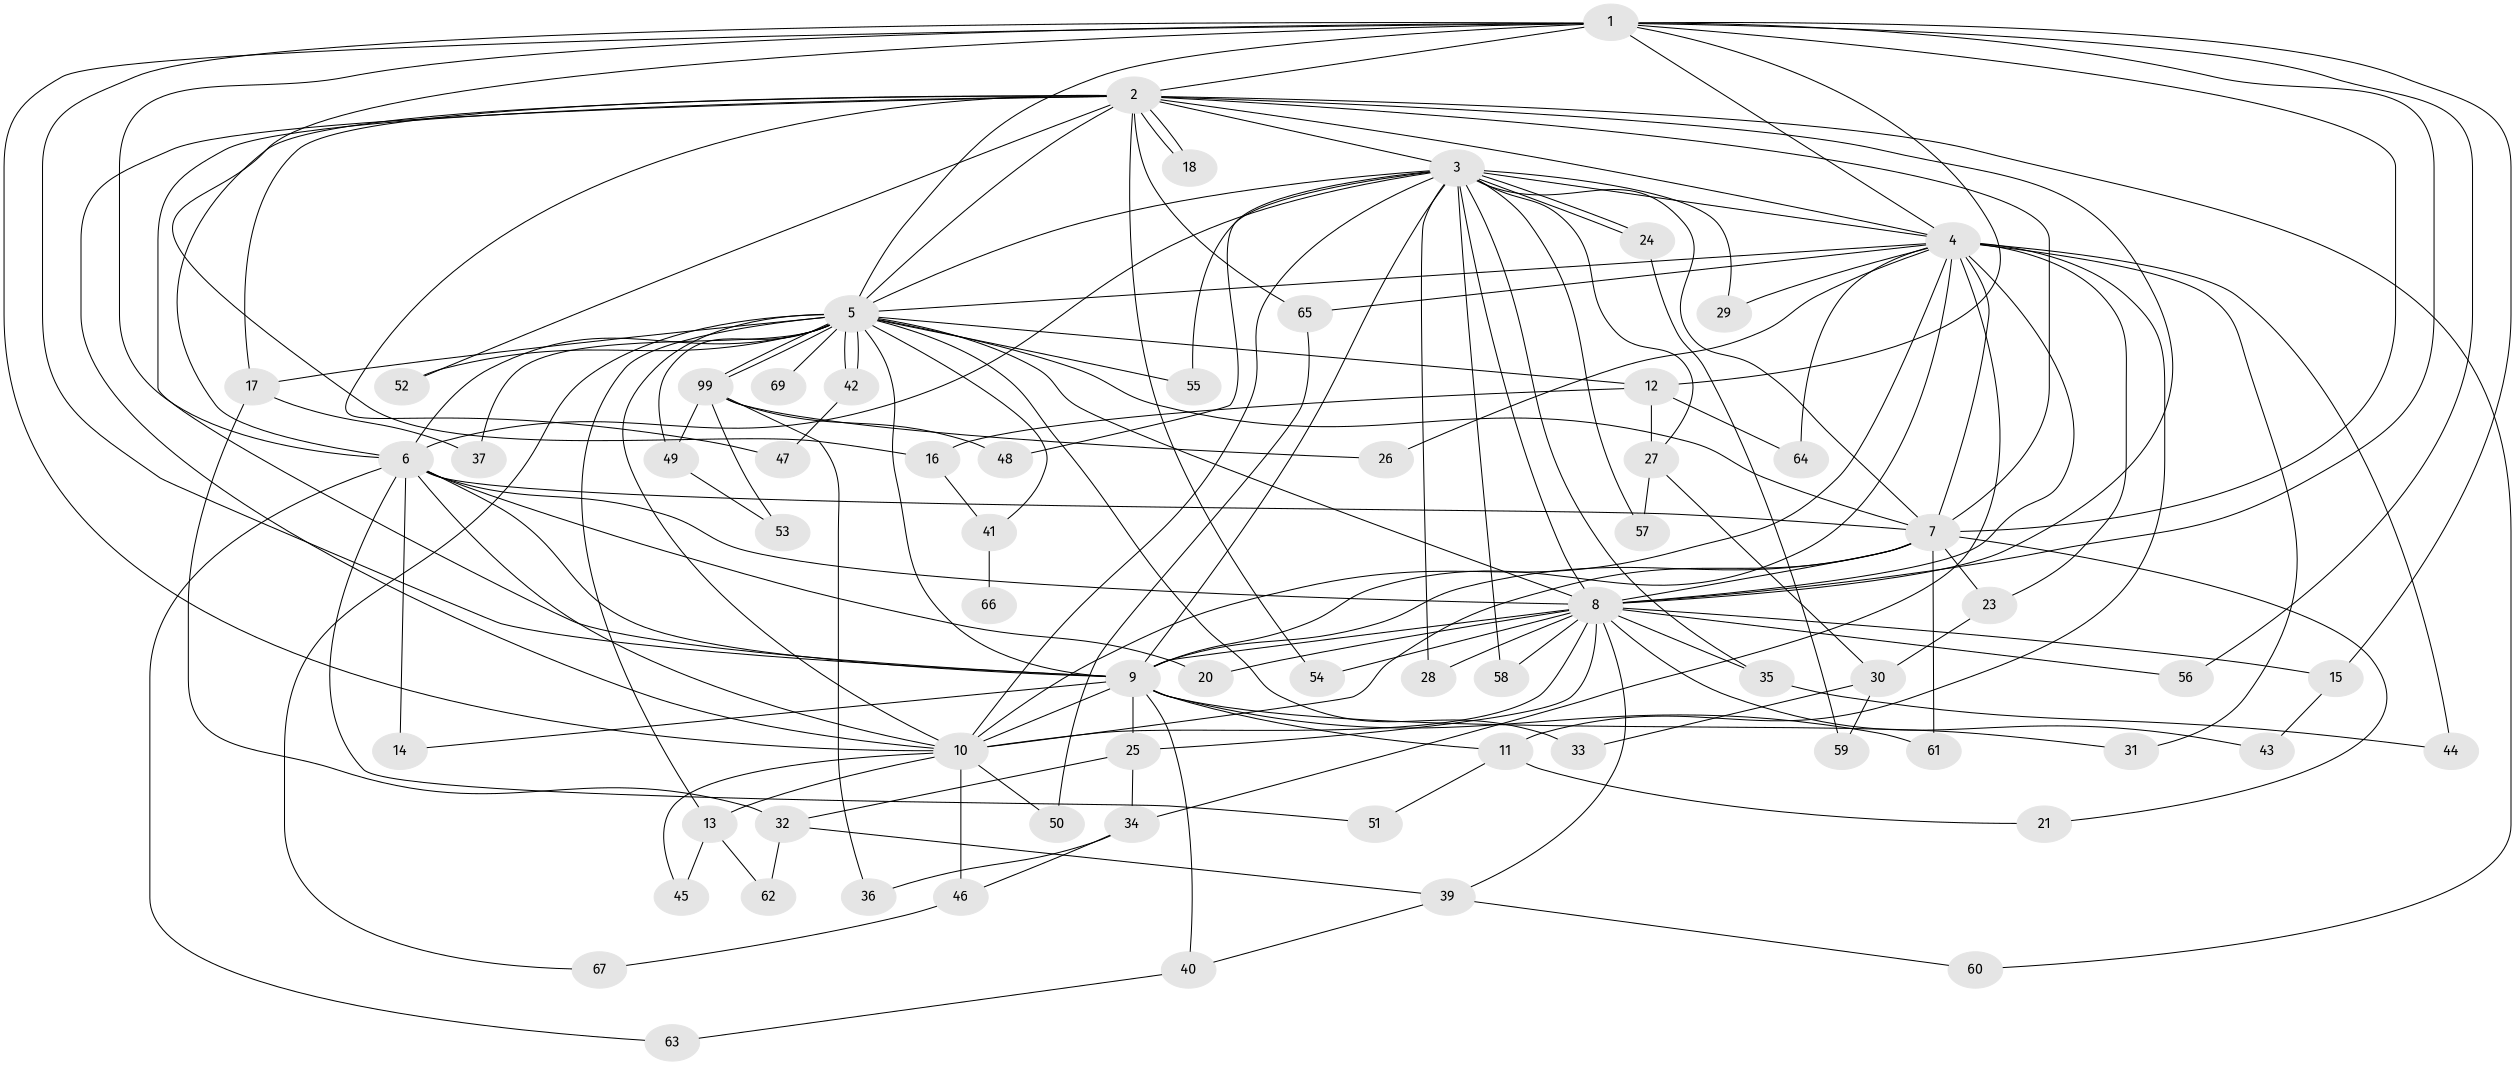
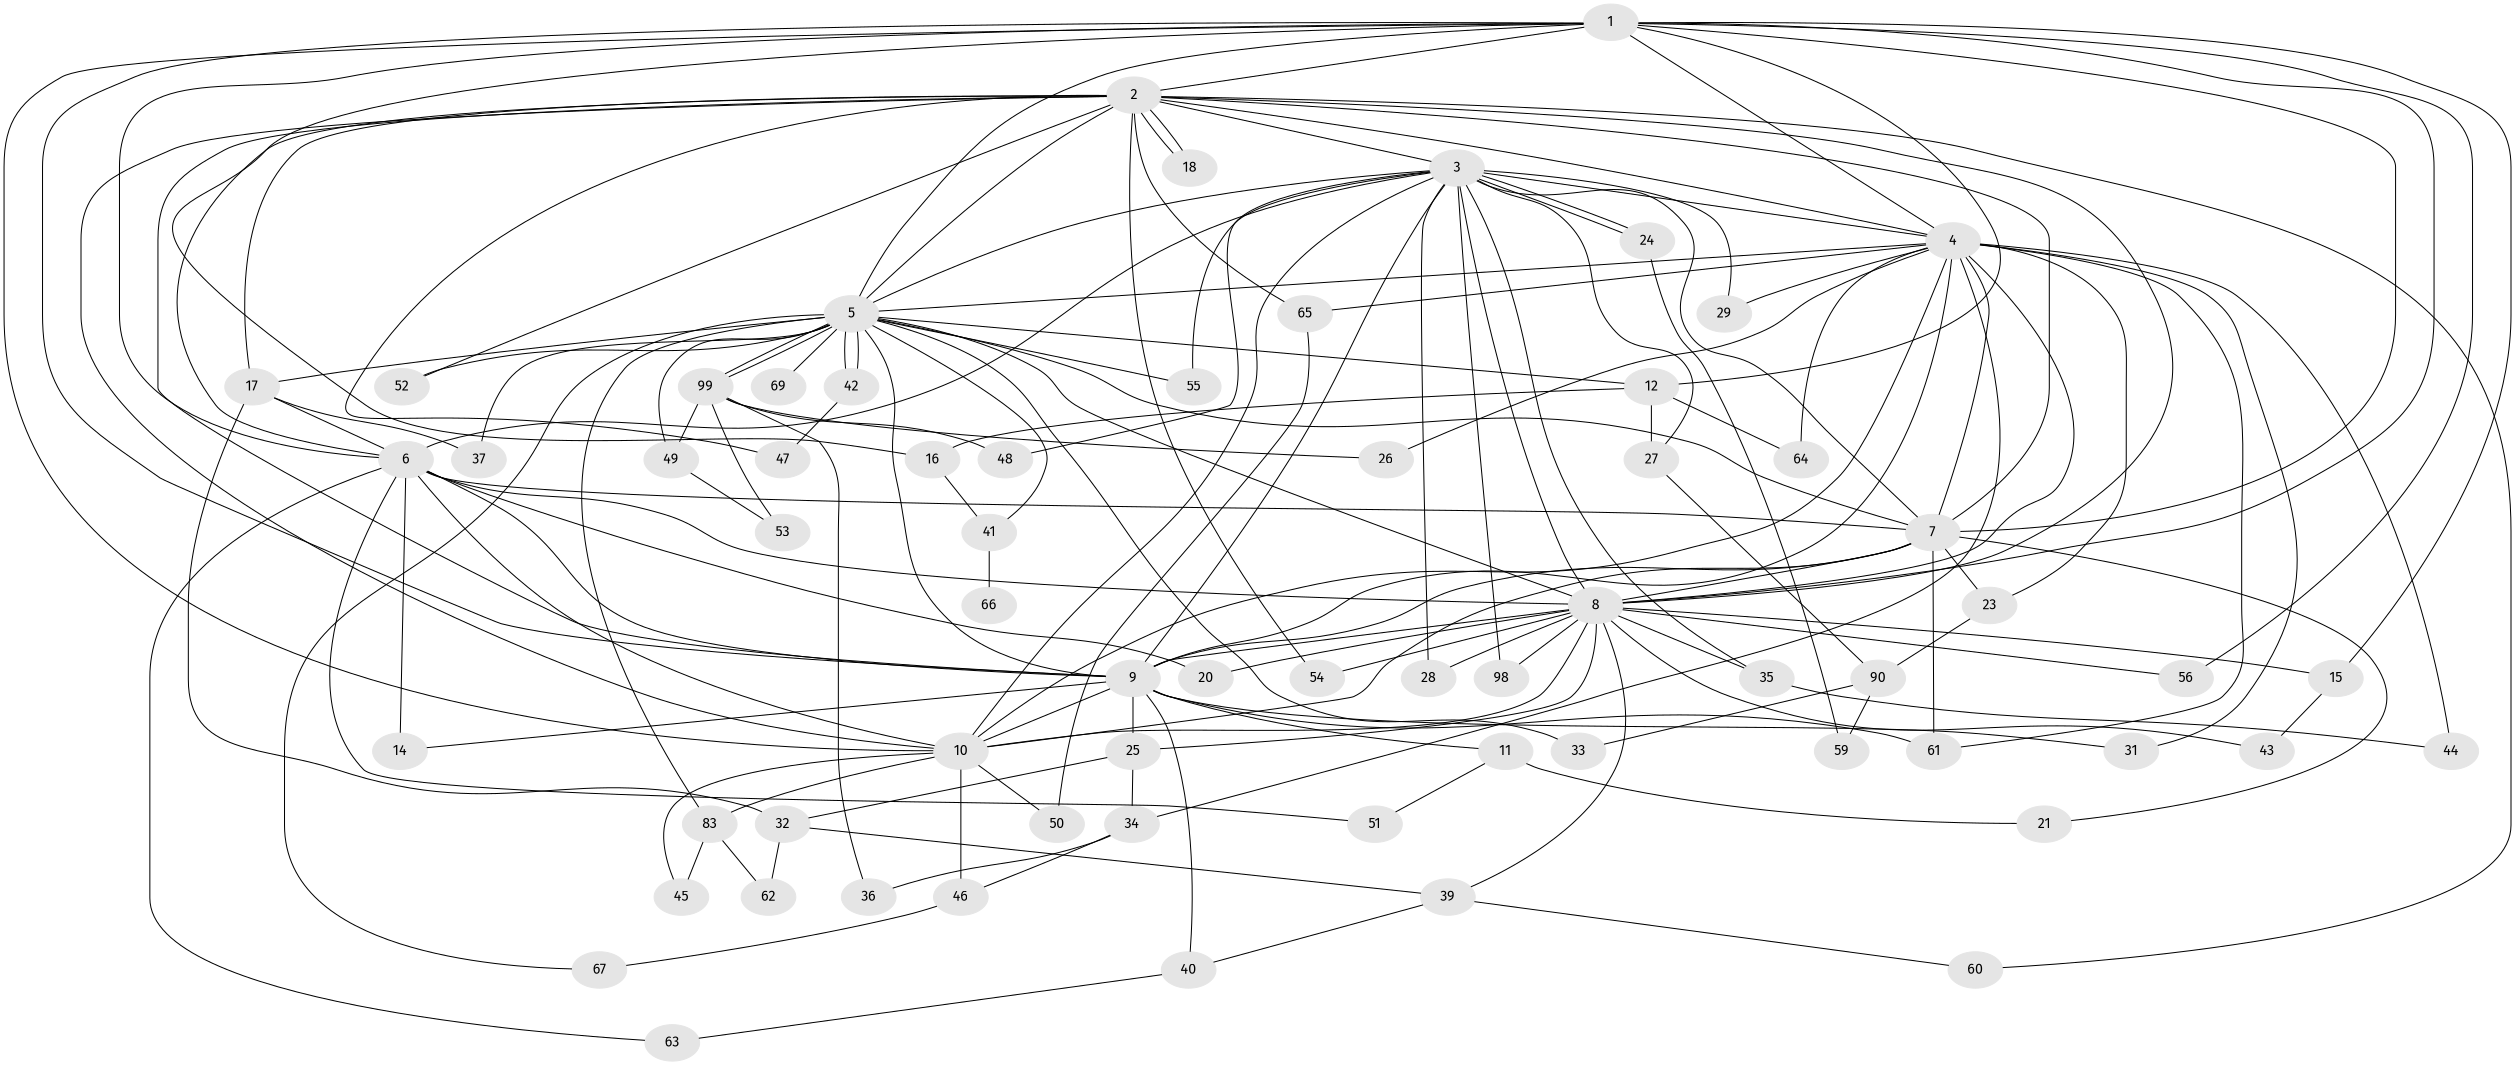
edge "5" -- "6": now "17" -- "6"
edge "5" -- "10": removed
node "57": removed
edge "4" -- "11": now "4" -- "61"
node "58": label "58" -> "98"
node "30": label "30" -> "90"
node "13": label "13" -> "83"
